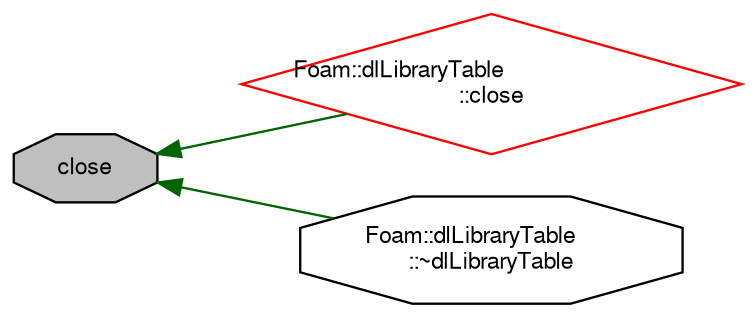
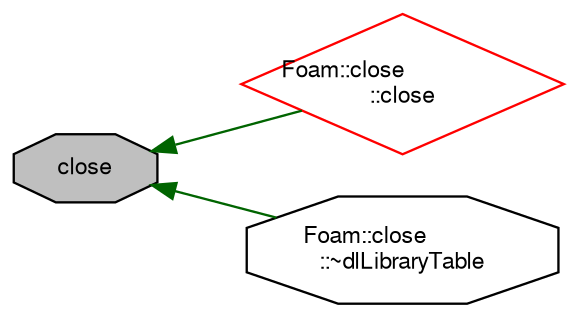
node "Foam::dlLibraryTable ::close": label "Foam::dlLibraryTable ::close" -> "Foam::close ::close"
node "Foam::dlLibraryTable ::~dlLibraryTable": label "Foam::dlLibraryTable ::~dlLibraryTable" -> "Foam::close ::~dlLibraryTable"
